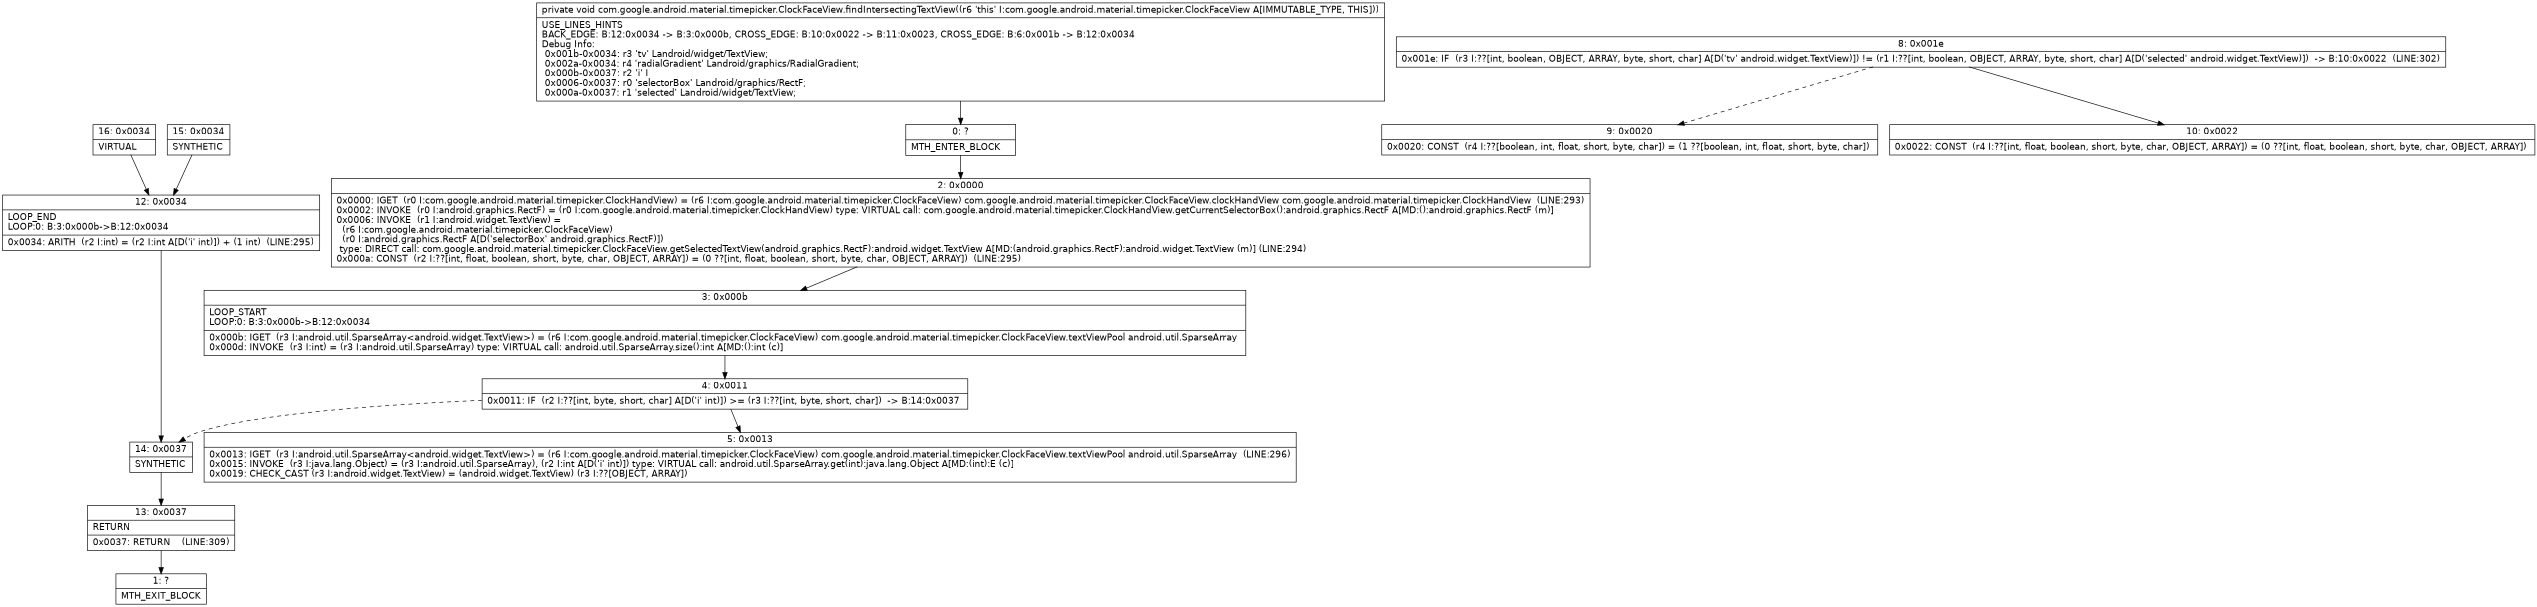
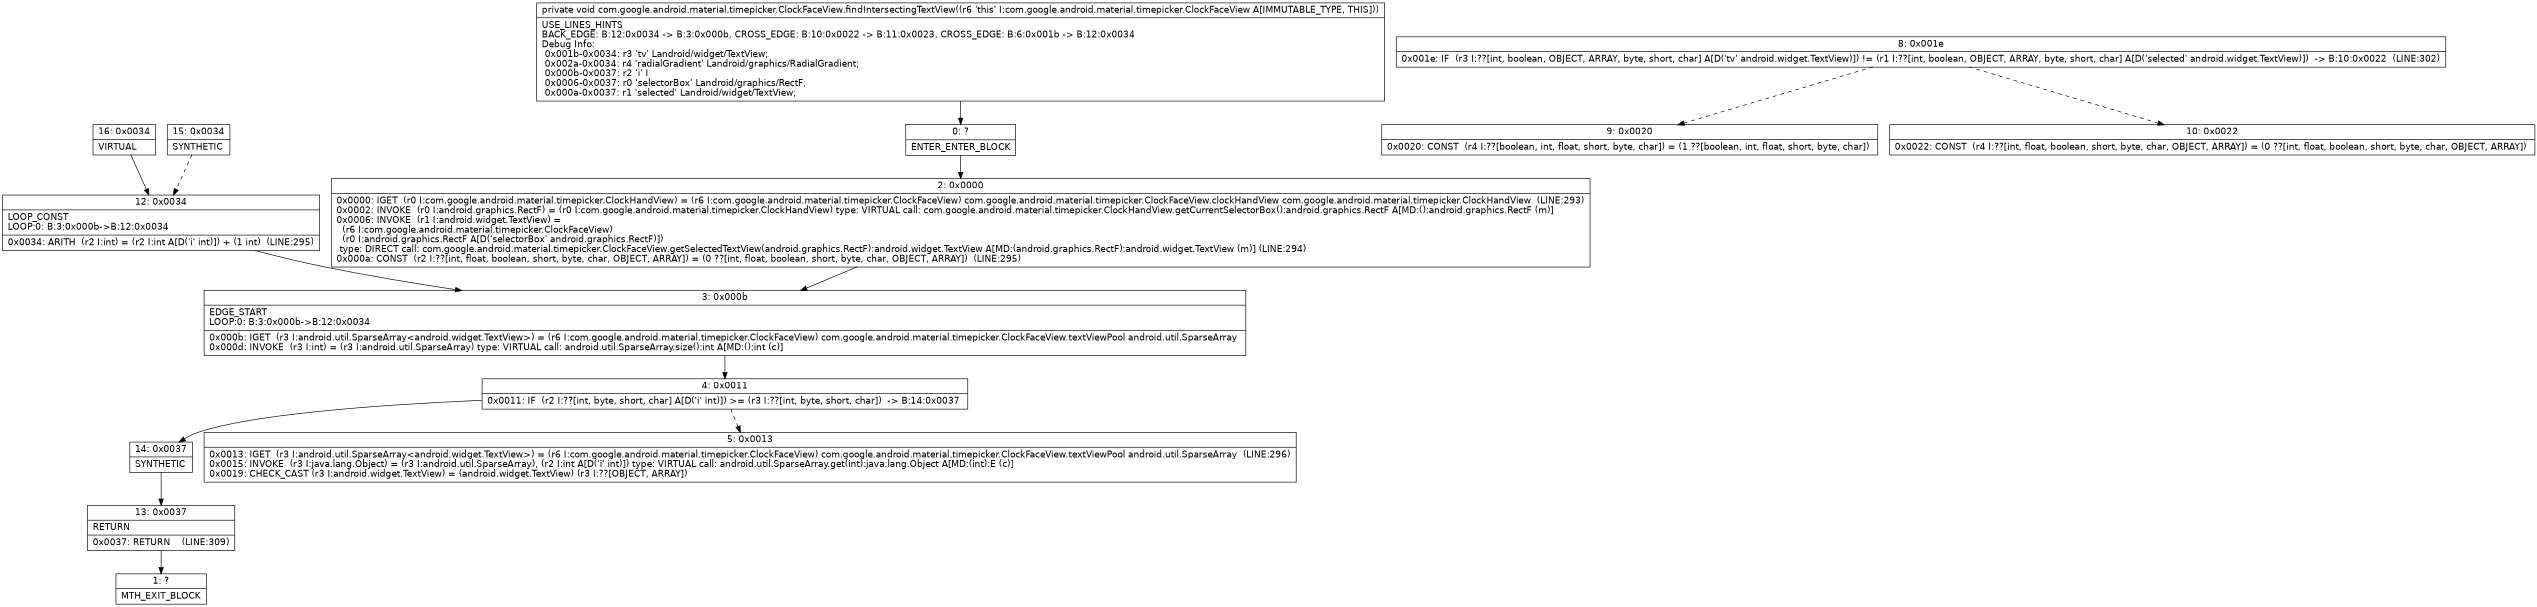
edge "8: 0x001e" -> "10: 0x0022": style solid -> dashed
node "0: ?": text "MTH_ENTER_BLOCK" -> "ENTER_ENTER_BLOCK"
edge "15: 0x0034" -> "12: 0x0034": style solid -> dashed
node "12: 0x0034": text "LOOP_END" -> "LOOP_CONST"
node "3: 0x000b": text "LOOP_START" -> "EDGE_START"
edge "12: 0x0034" -> "14: 0x0037": now "12: 0x0034" -> "3: 0x000b"
edge "4: 0x0011" -> "14: 0x0037": style dashed -> solid
edge "4: 0x0011" -> "5: 0x0013": style solid -> dashed
